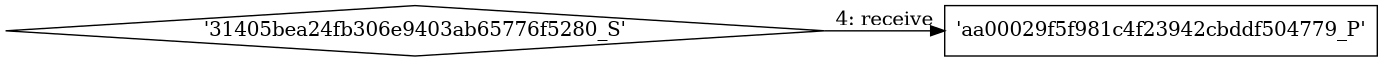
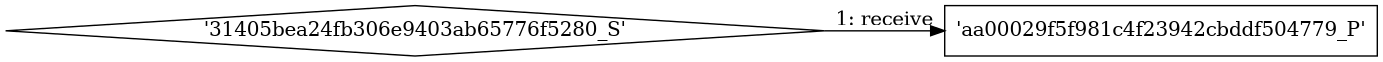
edge "'31405bea24fb306e9403ab65776f5280_S'" -> "'aa00029f5f981c4f23942cbddf504779_P'": label "4: receive" -> "1: receive"
